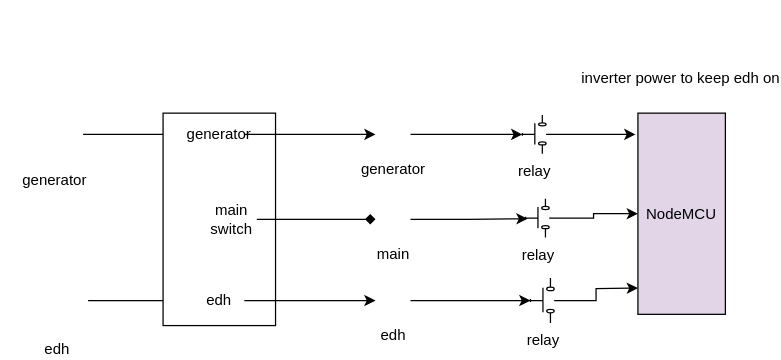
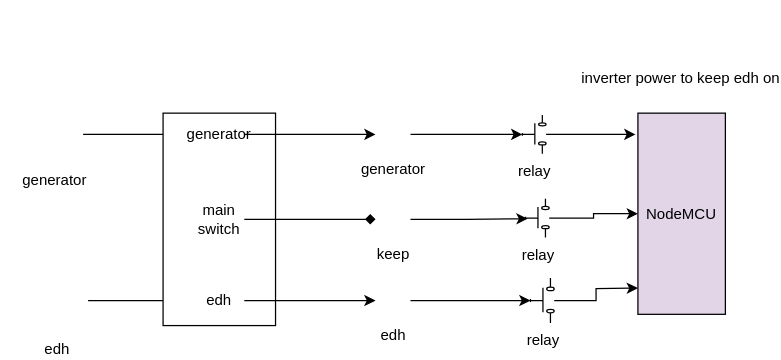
node "main switch": moved (232, 219) -> (219, 219)
node "main": label "main" -> "keep"
